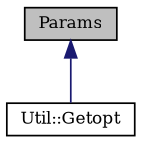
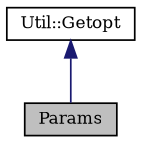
edge "Util::Getopt" -> "Params": reversed
